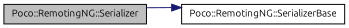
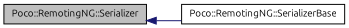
edge "Poco::RemotingNG::Serializer" -> "Poco::RemotingNG::SerializerBase": reversed
